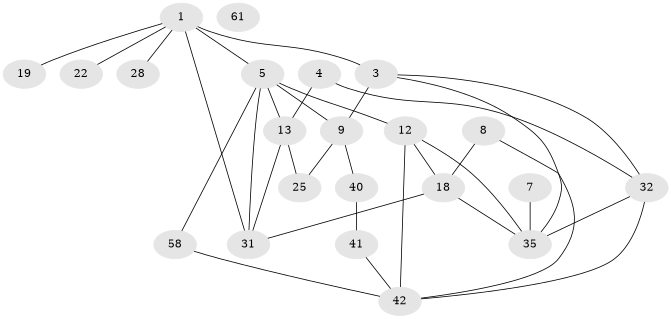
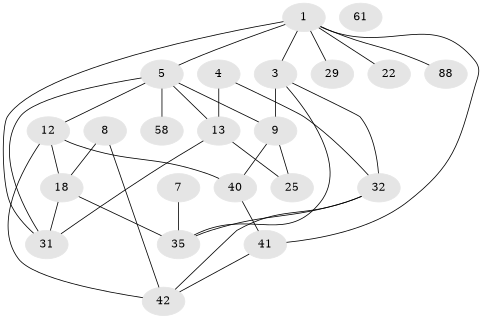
node "19": label "19" -> "29"
node "28": label "28" -> "88"
edge "1" -- "41": added
edge "12" -- "35": now "12" -- "40"
edge "58" -- "42": removed
